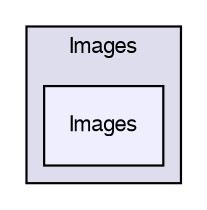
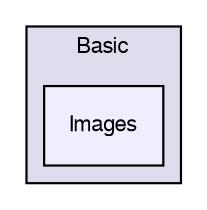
cluster "Images": label "Images" -> "Basic"
